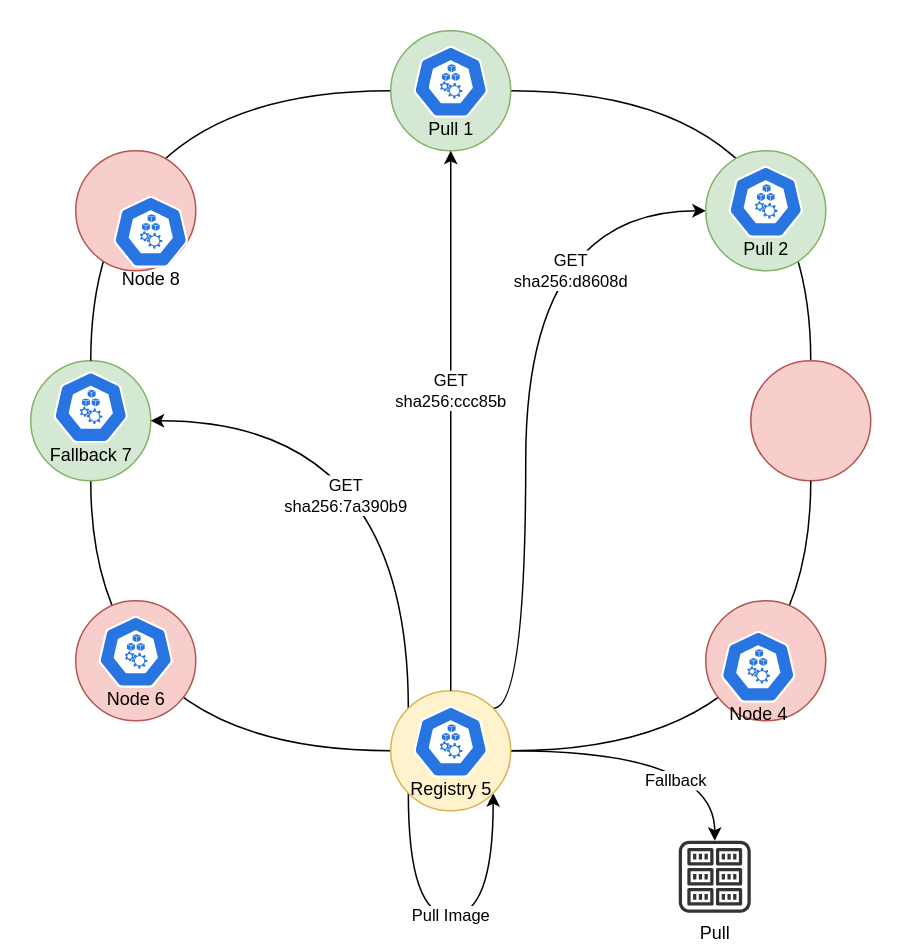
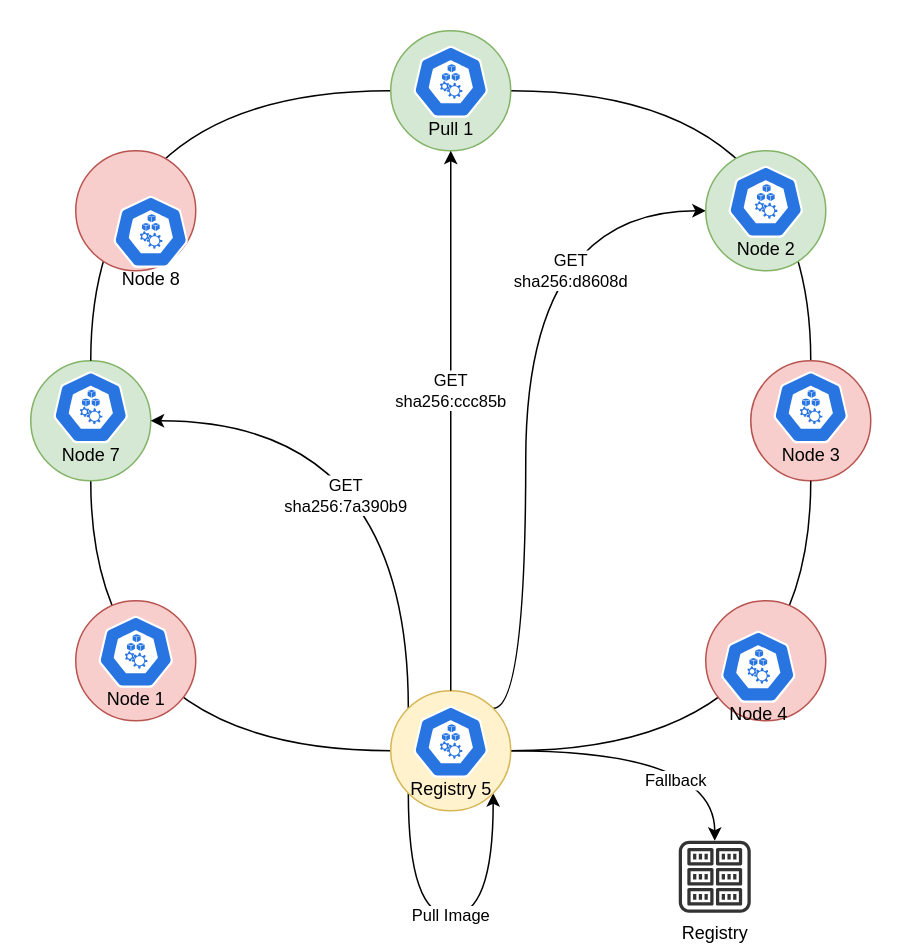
node "Pull 2": label "Pull 2" -> "Node 2"
node "Node 3": added
node "Fallback 7": label "Fallback 7" -> "Node 7"
node "Node 6": label "Node 6" -> "Node 1"
node "Pull": label "Pull" -> "Registry"
